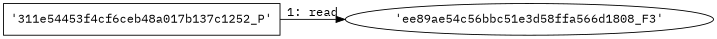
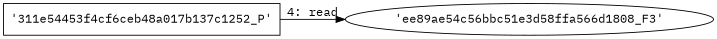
edge "'311e54453f4cf6ceb48a017b137c1252_P'" -> "'ee89ae54c56bbc51e3d58ffa566d1808_F3'": label "1: read" -> "4: read"
